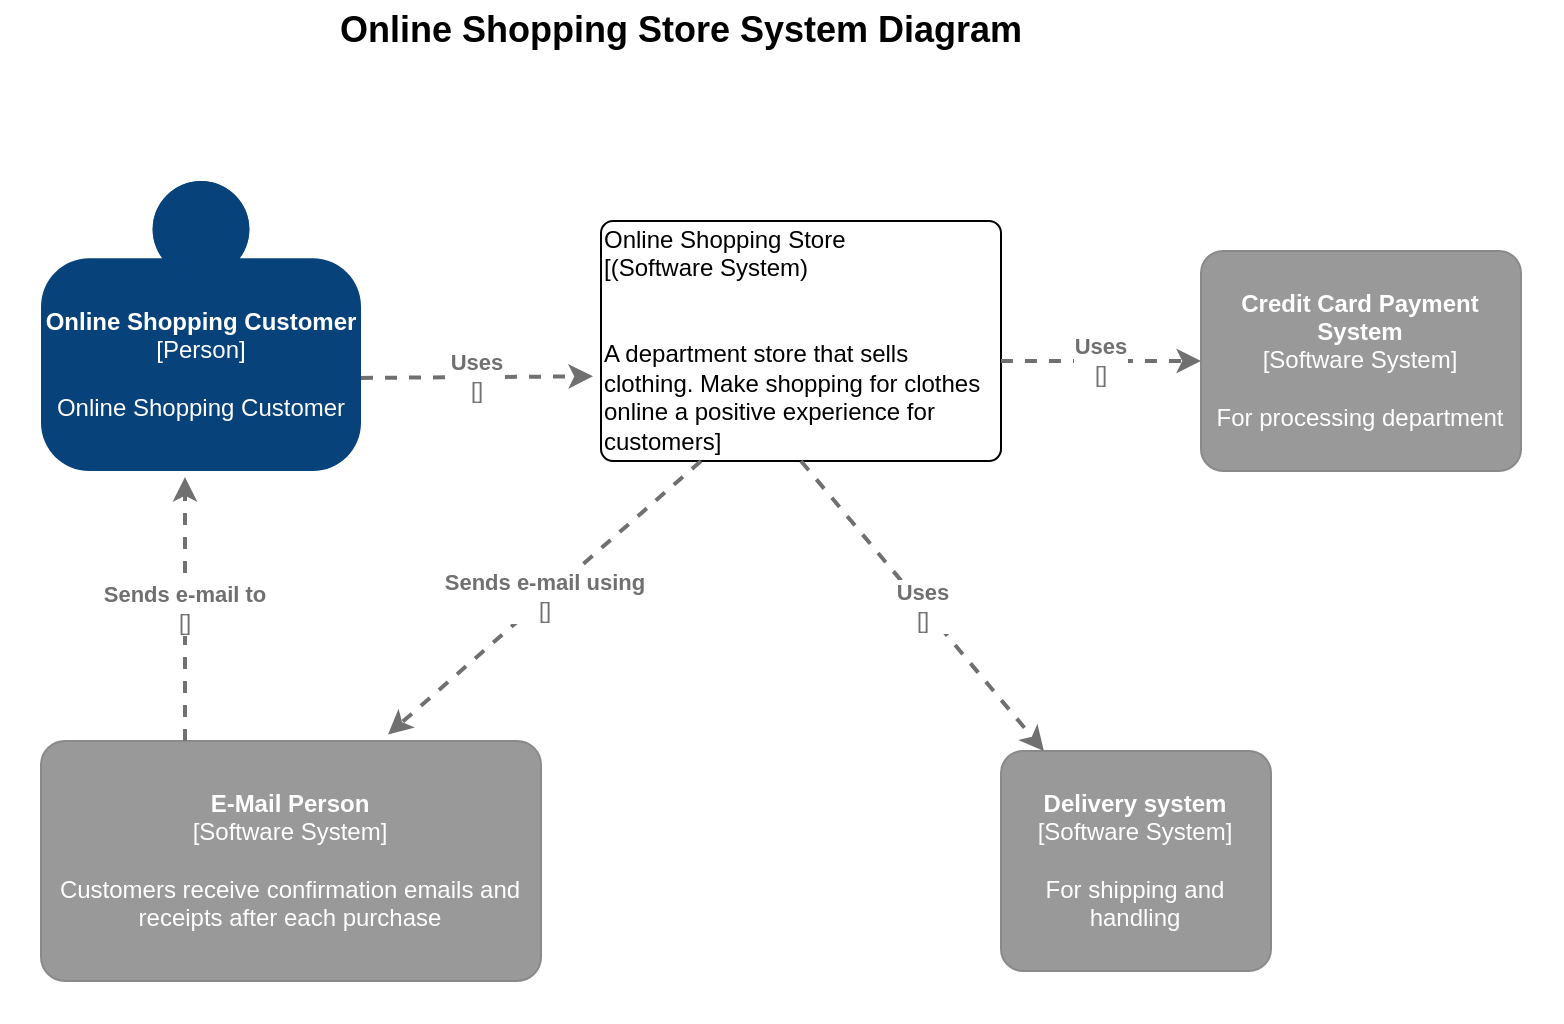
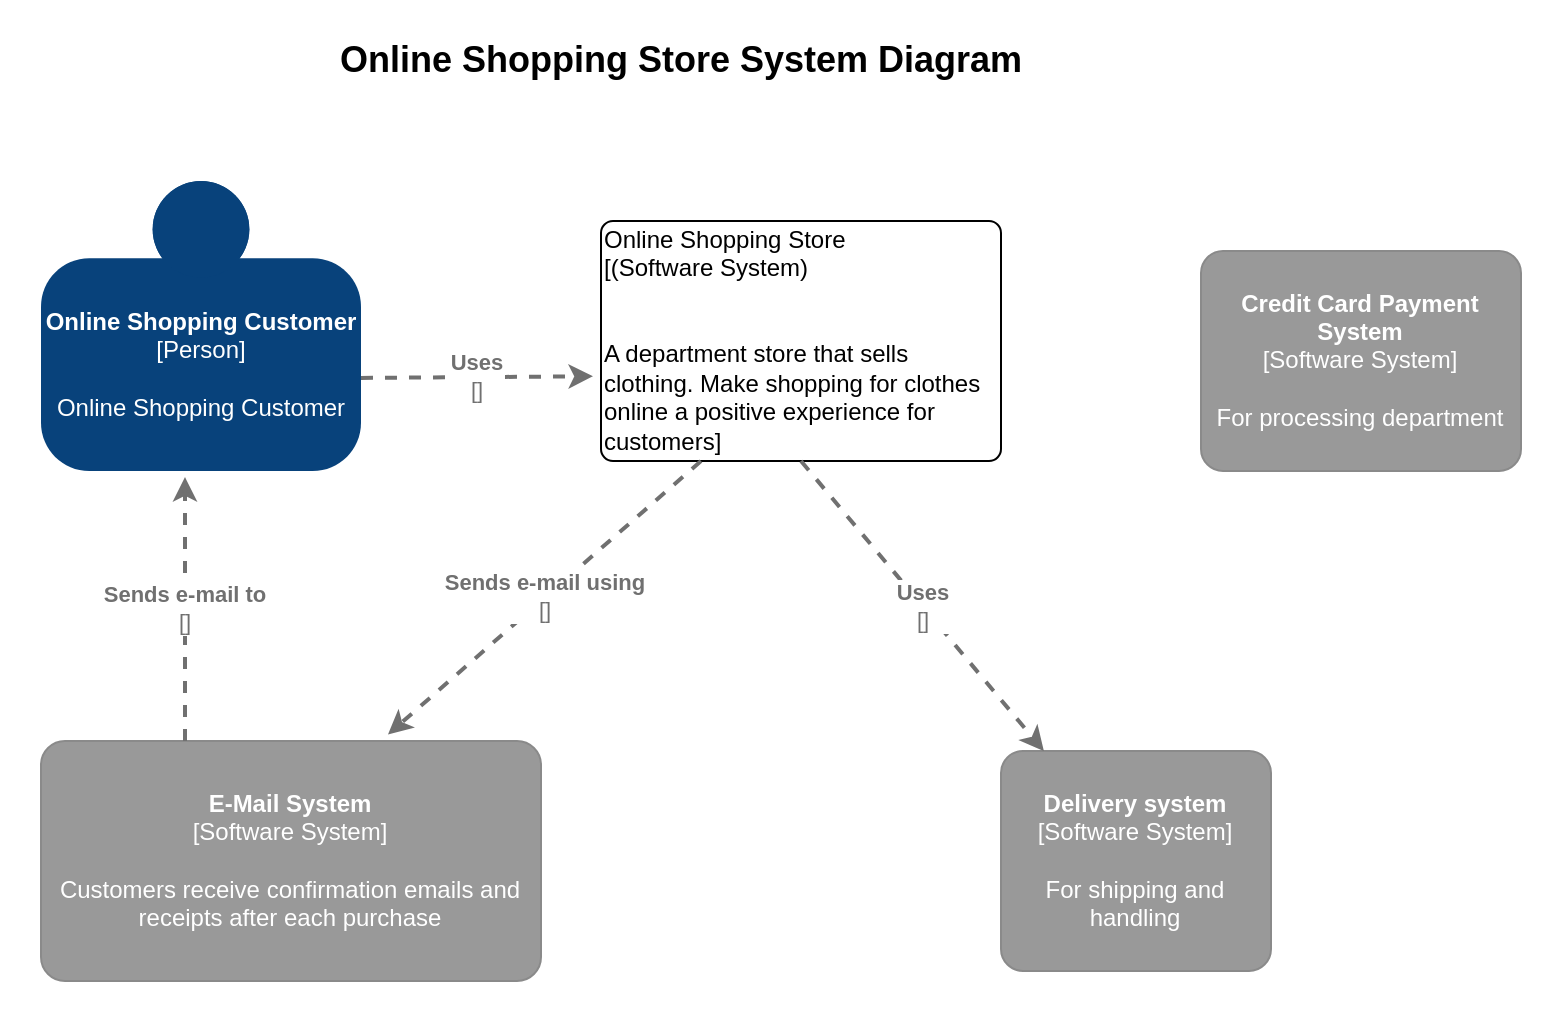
node "Online Shopping Store System Diagram": moved (681, 31) -> (681, 61)
edge "Online Shopping Store [(Software System) A department store that sells clothing. Make shopping for clothes online a positive experience for customers]" -> "Credit Card Payment System [Software System] For processing department": removed, label "Uses []"
node "E-Mail Person [Software System] Customers receive confirmation emails and receipts after each purchase": label "E-Mail Person [Software System] Customers receive confirmation emails and receipts after each purchase" -> "E-Mail System [Software System] Customers receive confirmation emails and receipts after each purchase"
